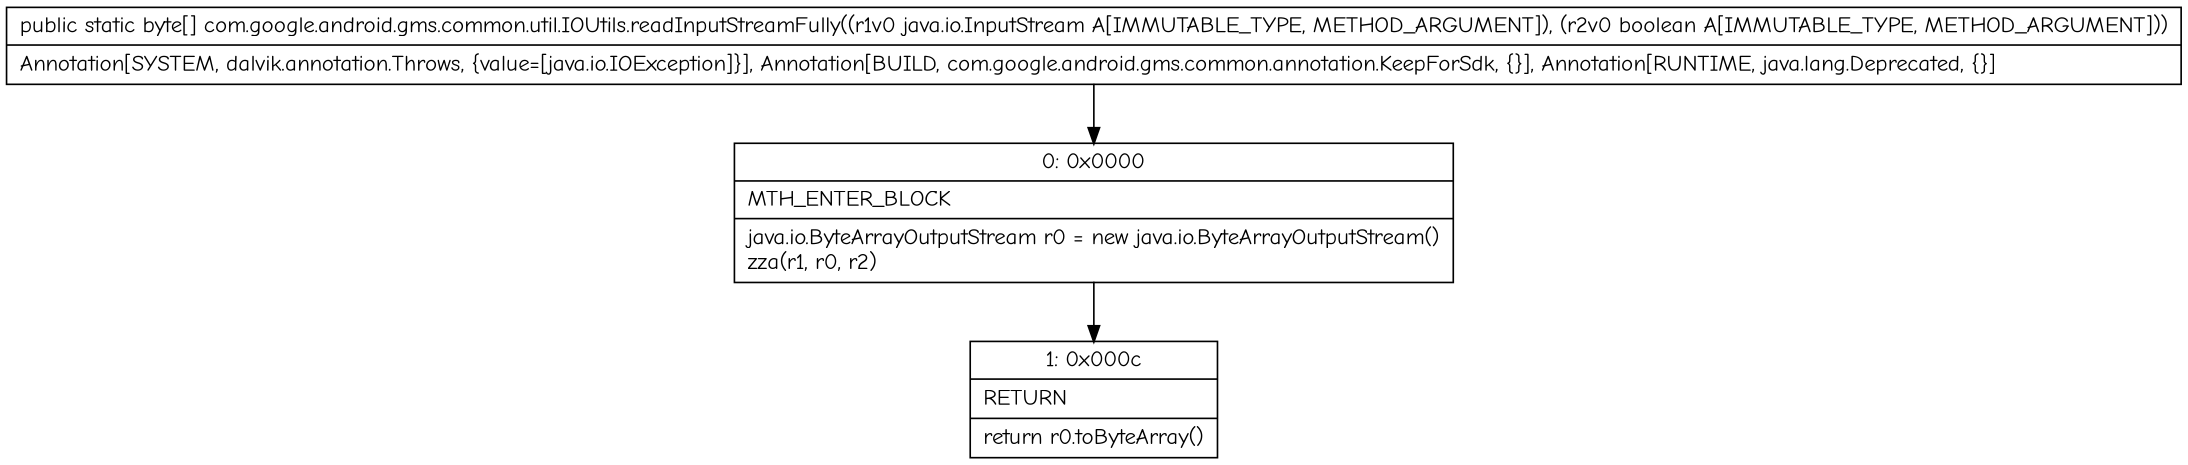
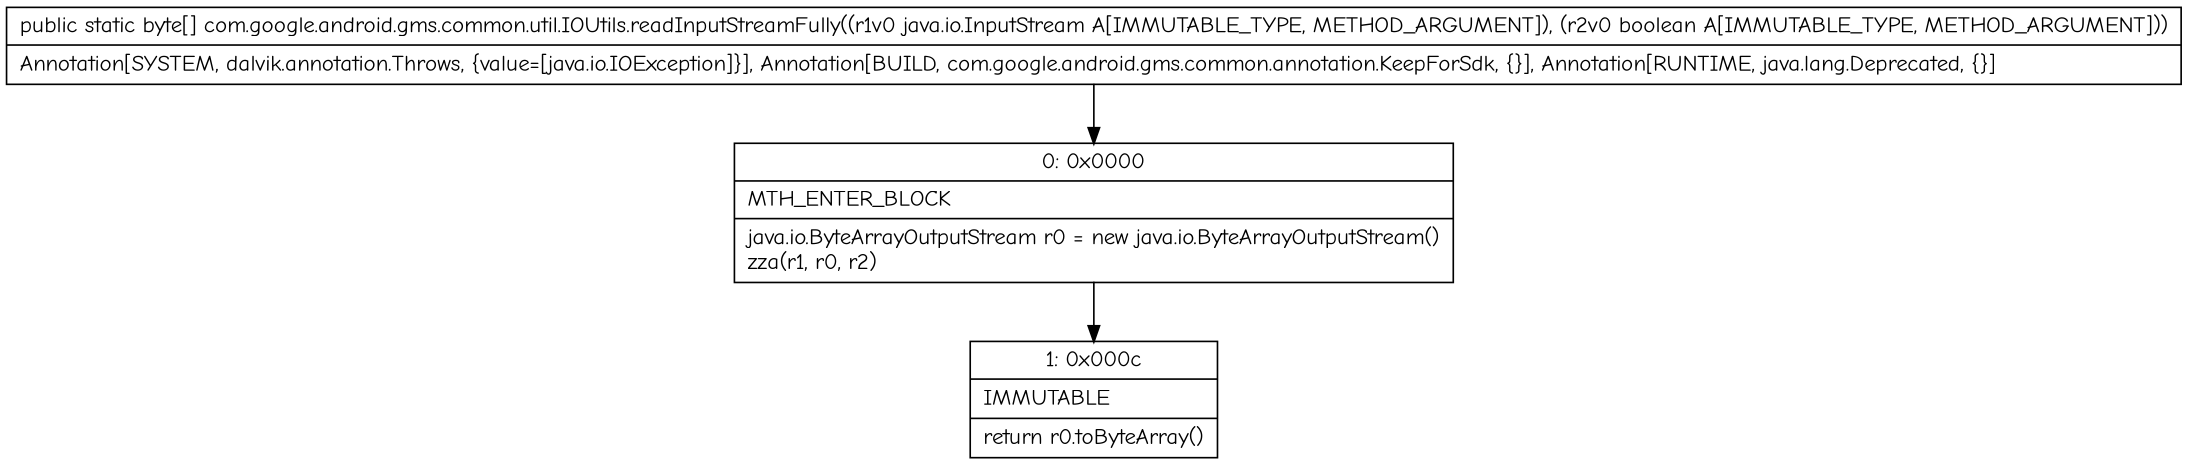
node "1: 0x000c": text "RETURN" -> "IMMUTABLE"
